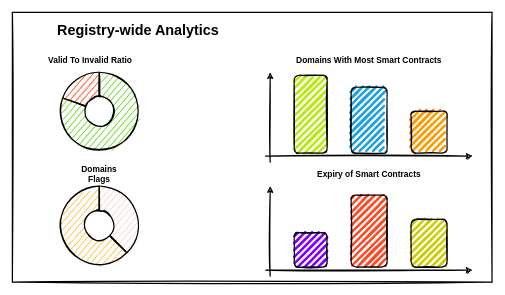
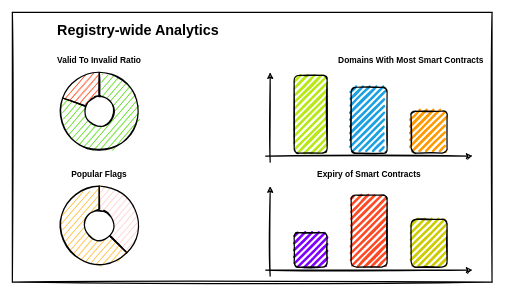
node "Valid To Invalid Ratio": moved (90, 60) -> (99, 60)
node "Domains With Most Smart Contracts": moved (369, 60) -> (411, 60)
node "Domains Flags": label "Domains Flags" -> "Popular Flags"
